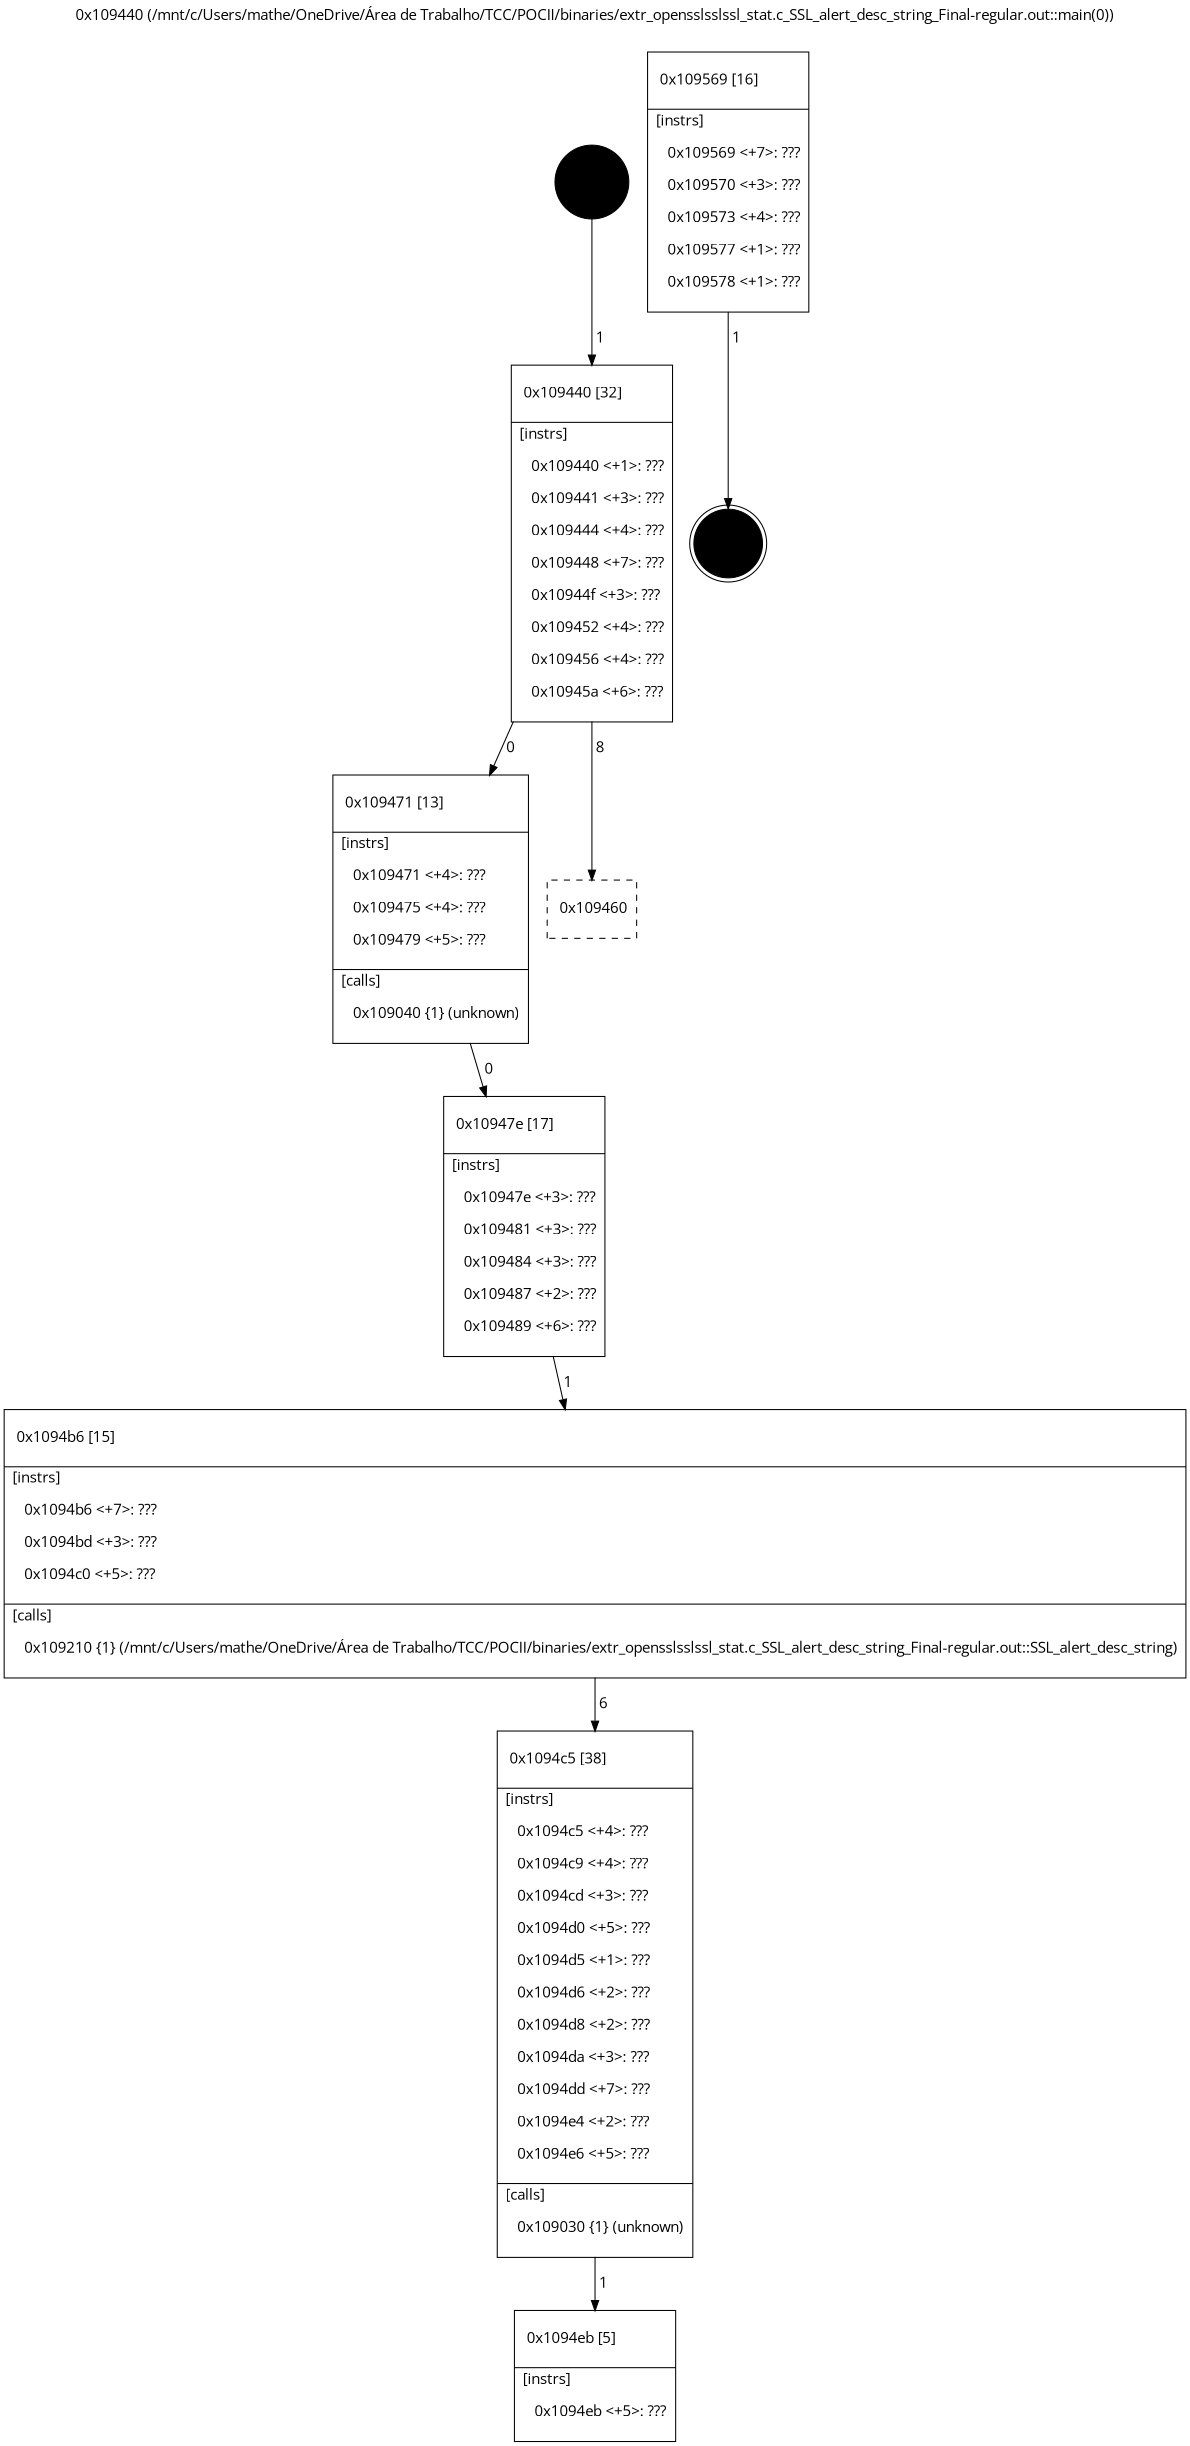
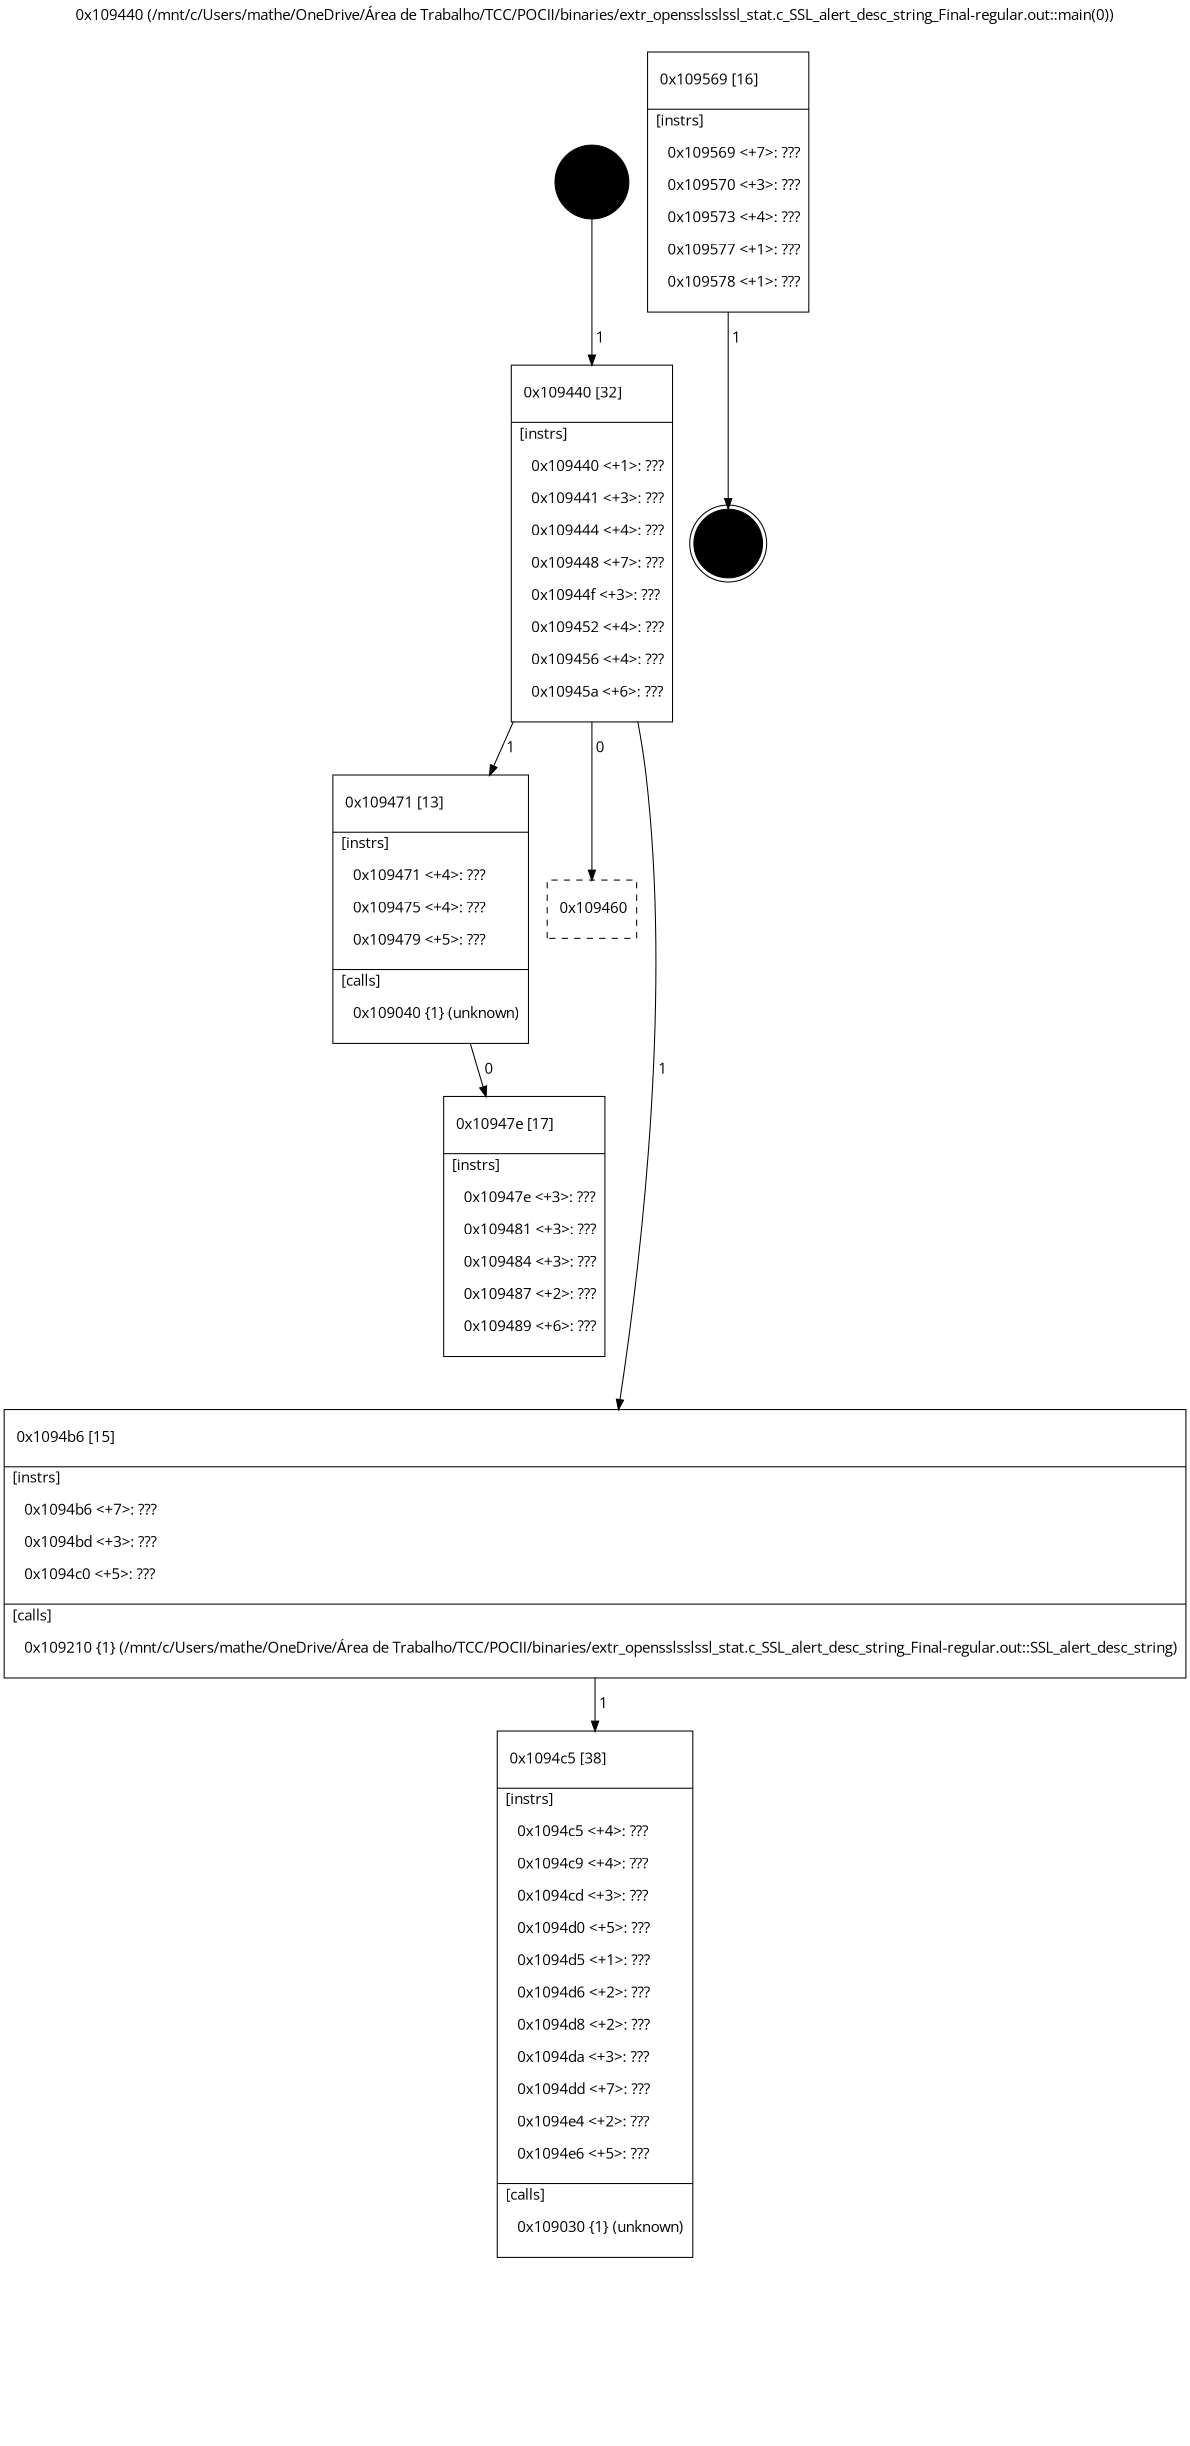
edge "0x109440 [32]" -> "0x109471 [13]": label " 0" -> " 1"
edge "0x109440 [32]" -> "0x109460": label " 8" -> " 0"
edge "0x10947e [17]" -> "0x1094b6 [15]": now "0x109440 [32]" -> "0x1094b6 [15]"
edge "0x1094b6 [15]" -> "0x1094c5 [38]": label " 6" -> " 1"
node "0x1094eb [5]": removed
